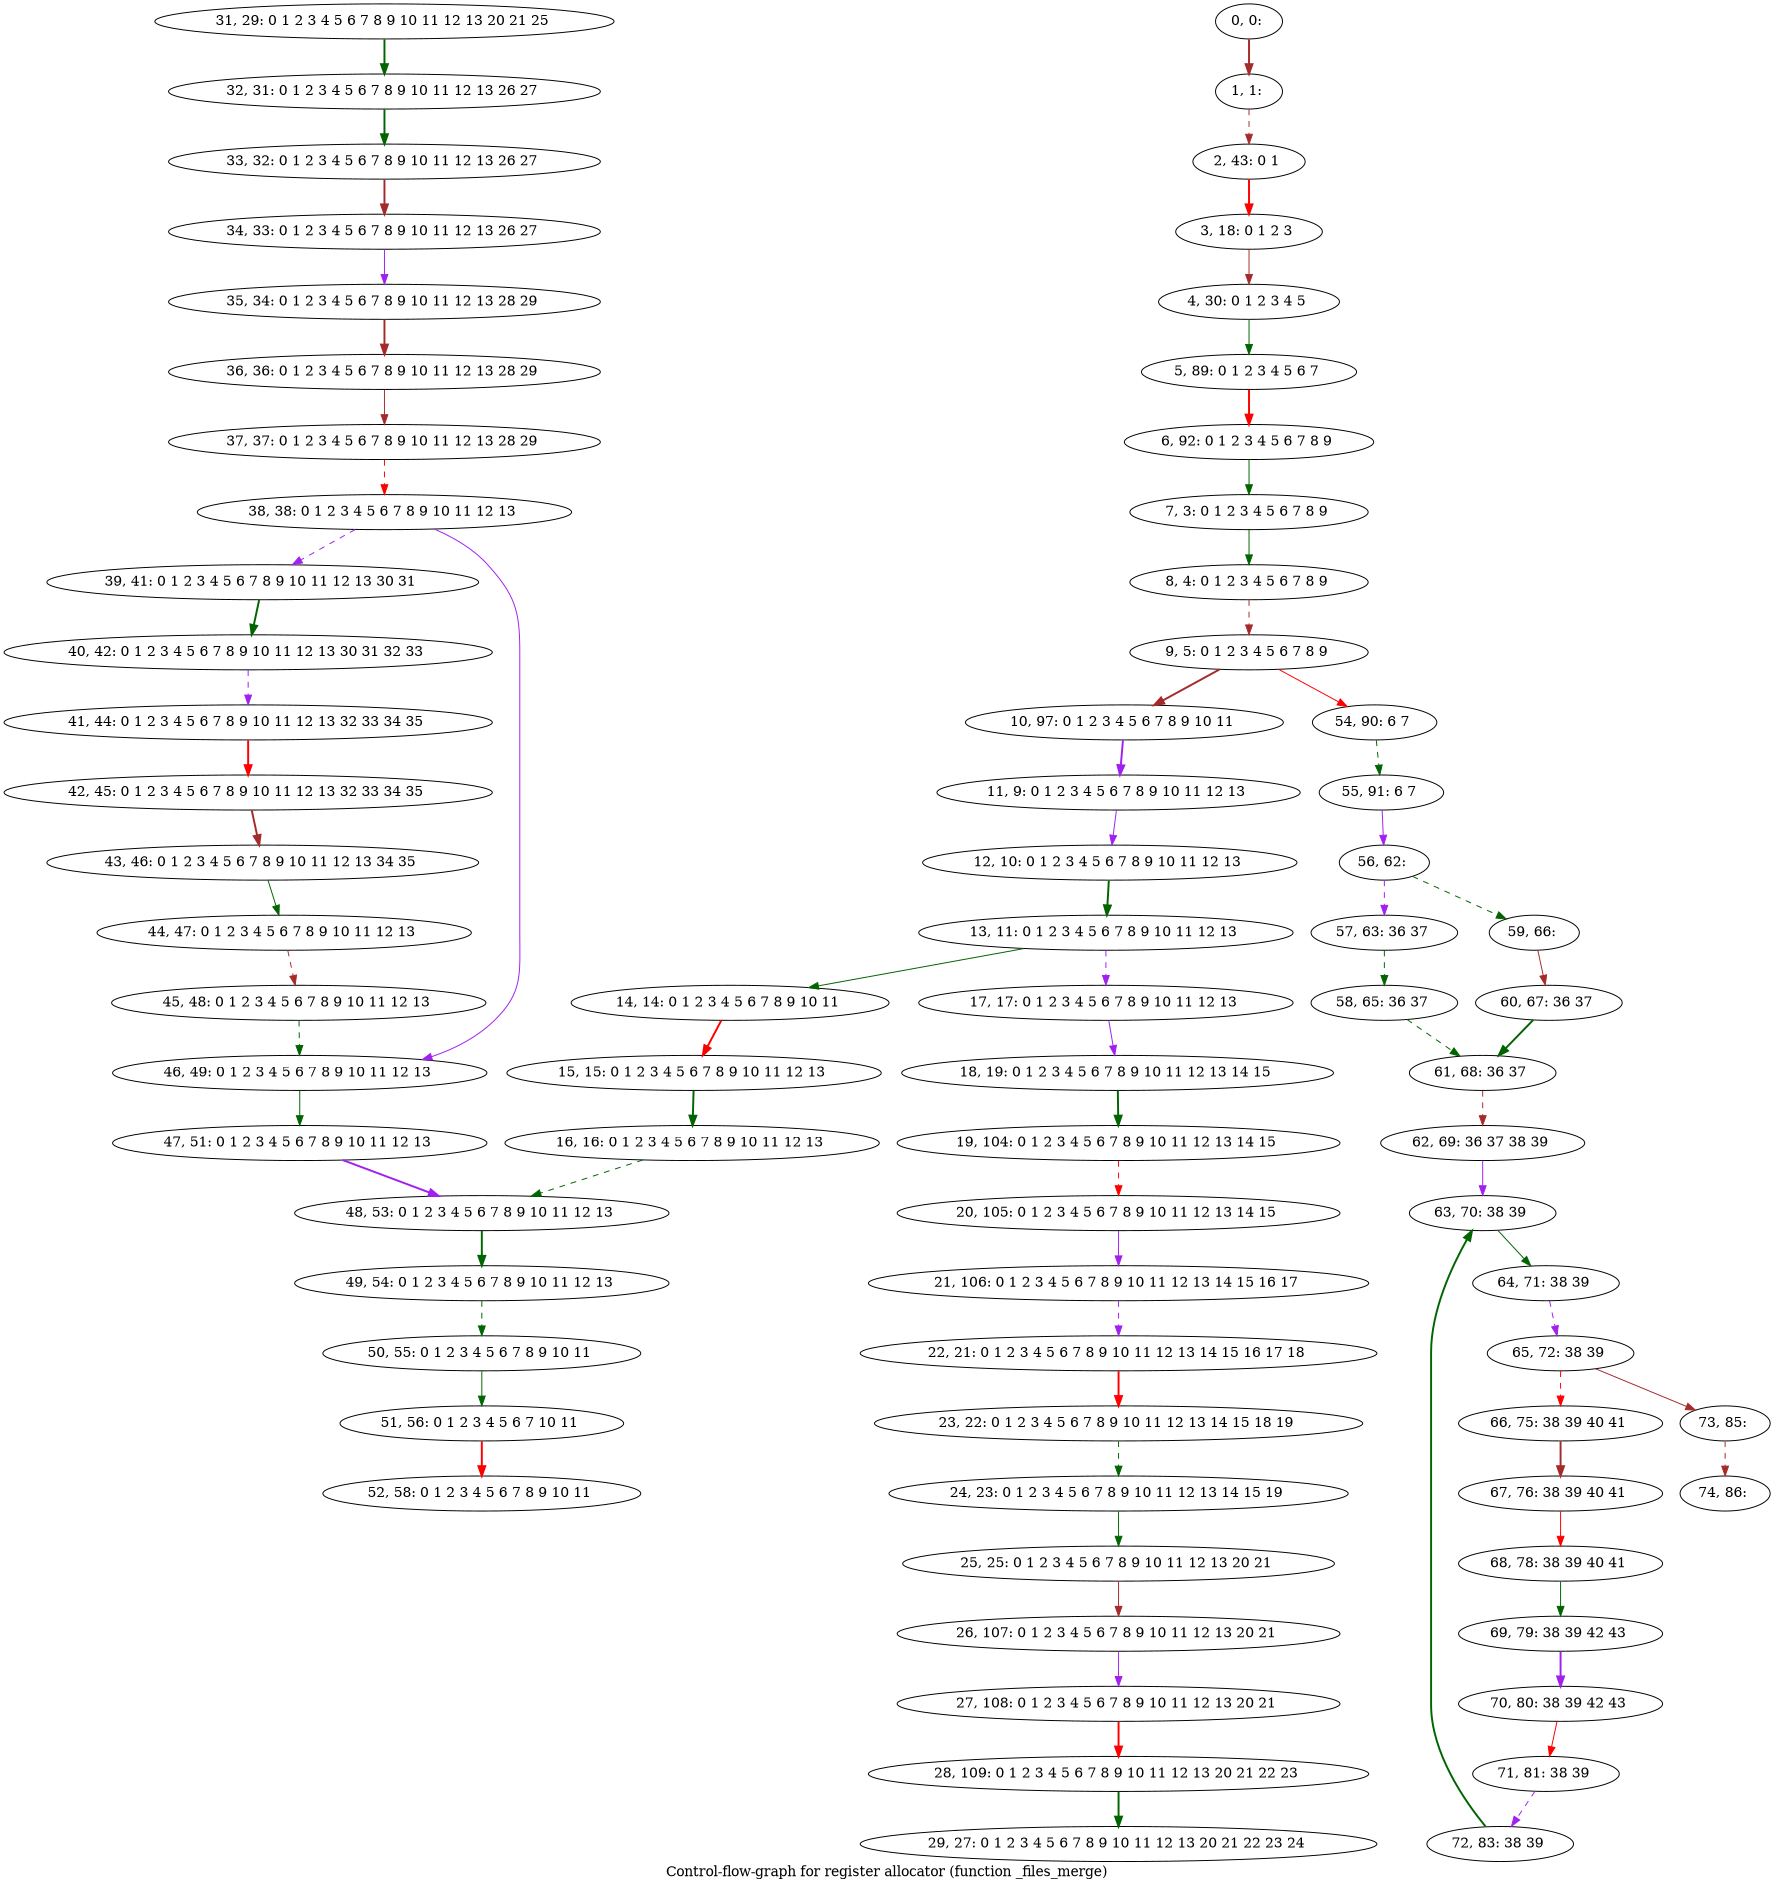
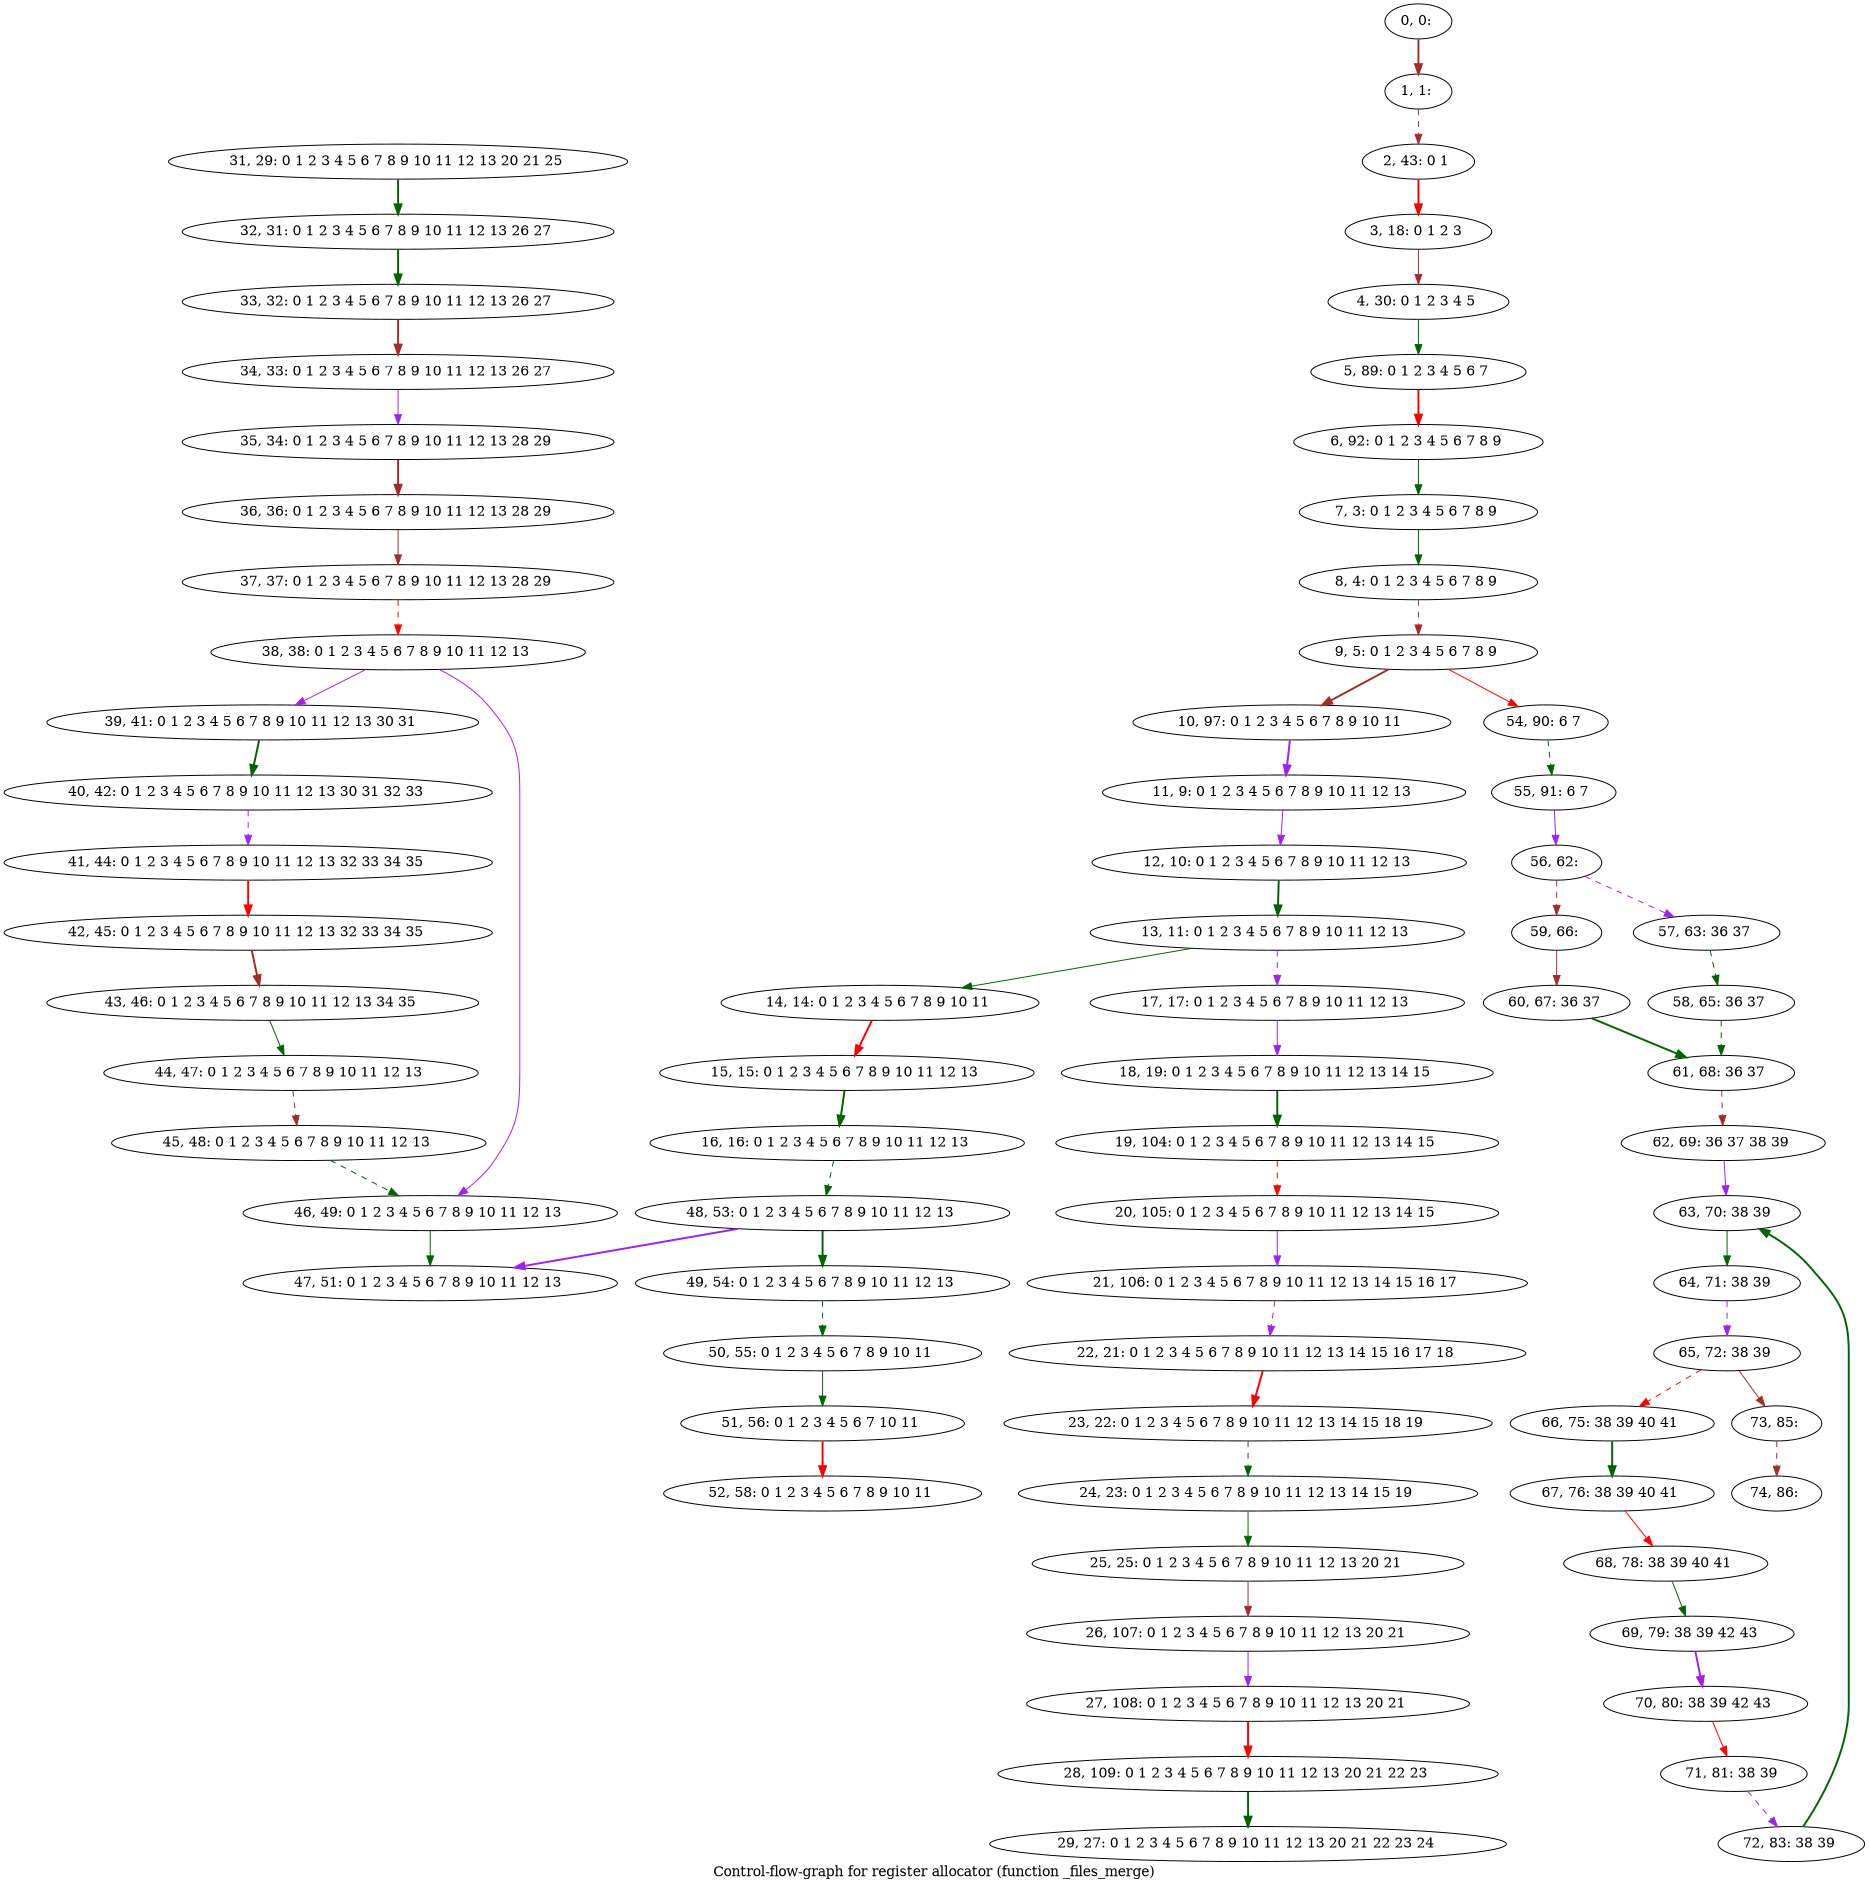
edge "38, 38: 0 1 2 3 4 5 6 7 8 9 10 11 12 13" -> "39, 41: 0 1 2 3 4 5 6 7 8 9 10 11 12 13 30 31": style dashed -> solid
edge "56, 62:" -> "59, 66:": color darkgreen -> brown
edge "47, 51: 0 1 2 3 4 5 6 7 8 9 10 11 12 13" -> "48, 53: 0 1 2 3 4 5 6 7 8 9 10 11 12 13": reversed
edge "66, 75: 38 39 40 41" -> "67, 76: 38 39 40 41": color brown -> darkgreen
